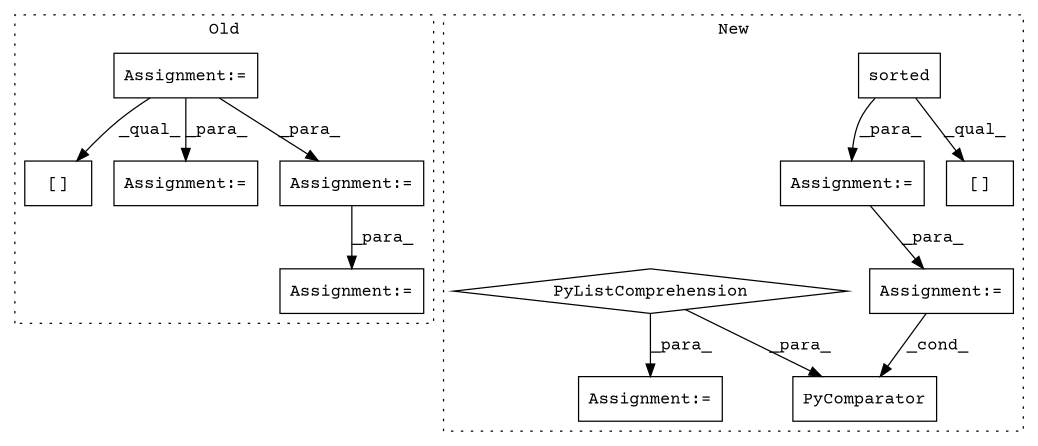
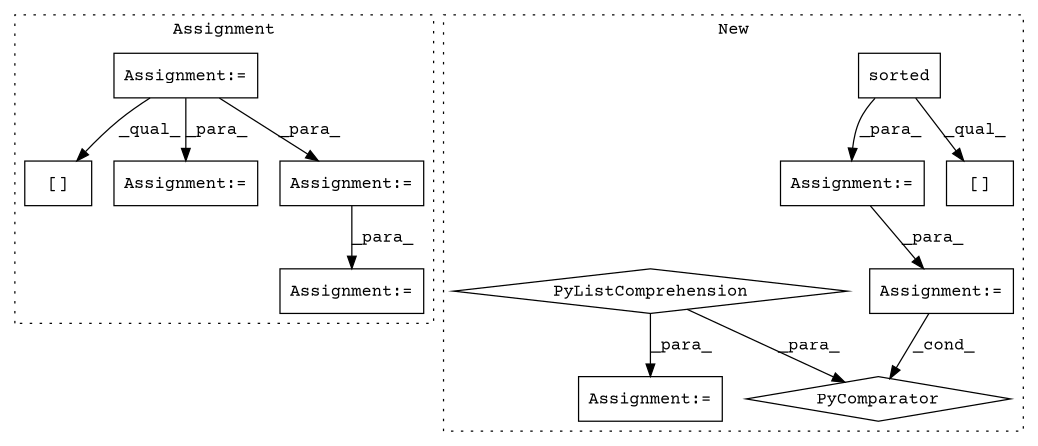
cluster "Old": label "Old" -> "Assignment"
node "PyComparator": shape box -> diamond
